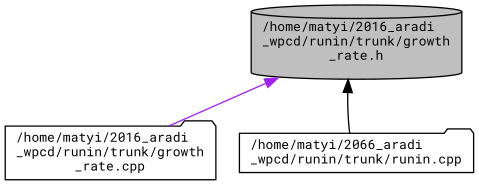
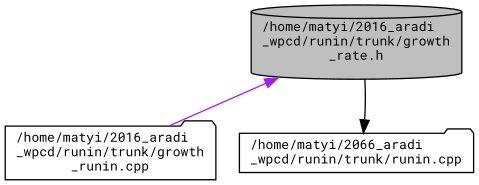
edge "/home/matyi/2066_aradi _wpcd/runin/trunk/runin.cpp" -> "/home/matyi/2016_aradi _wpcd/runin/trunk/growth _rate.h": reversed
node "/home/matyi/2016_aradi _wpcd/runin/trunk/growth _rate.cpp": label "/home/matyi/2016_aradi _wpcd/runin/trunk/growth _rate.cpp" -> "/home/matyi/2016_aradi _wpcd/runin/trunk/growth _runin.cpp"
